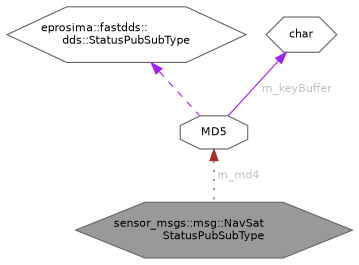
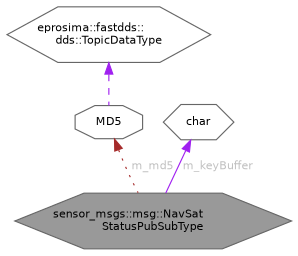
node "eprosima::fastdds:: dds::StatusPubSubType": label "eprosima::fastdds:: dds::StatusPubSubType" -> "eprosima::fastdds:: dds::TopicDataType"
edge "MD5" -> "char": now "sensor_msgs::msg::NavSat StatusPubSubType" -> "char"
edge "sensor_msgs::msg::NavSat StatusPubSubType" -> "MD5": label " m_md4" -> " m_md5"
